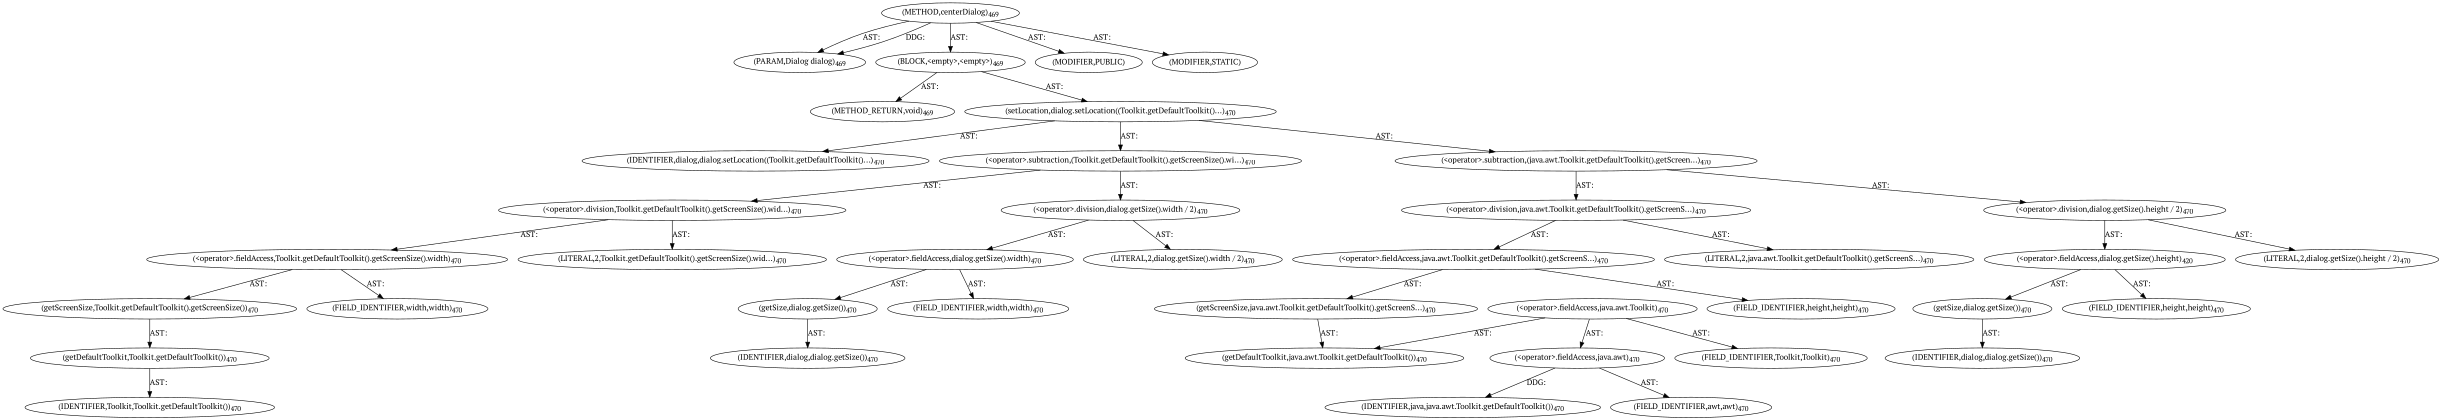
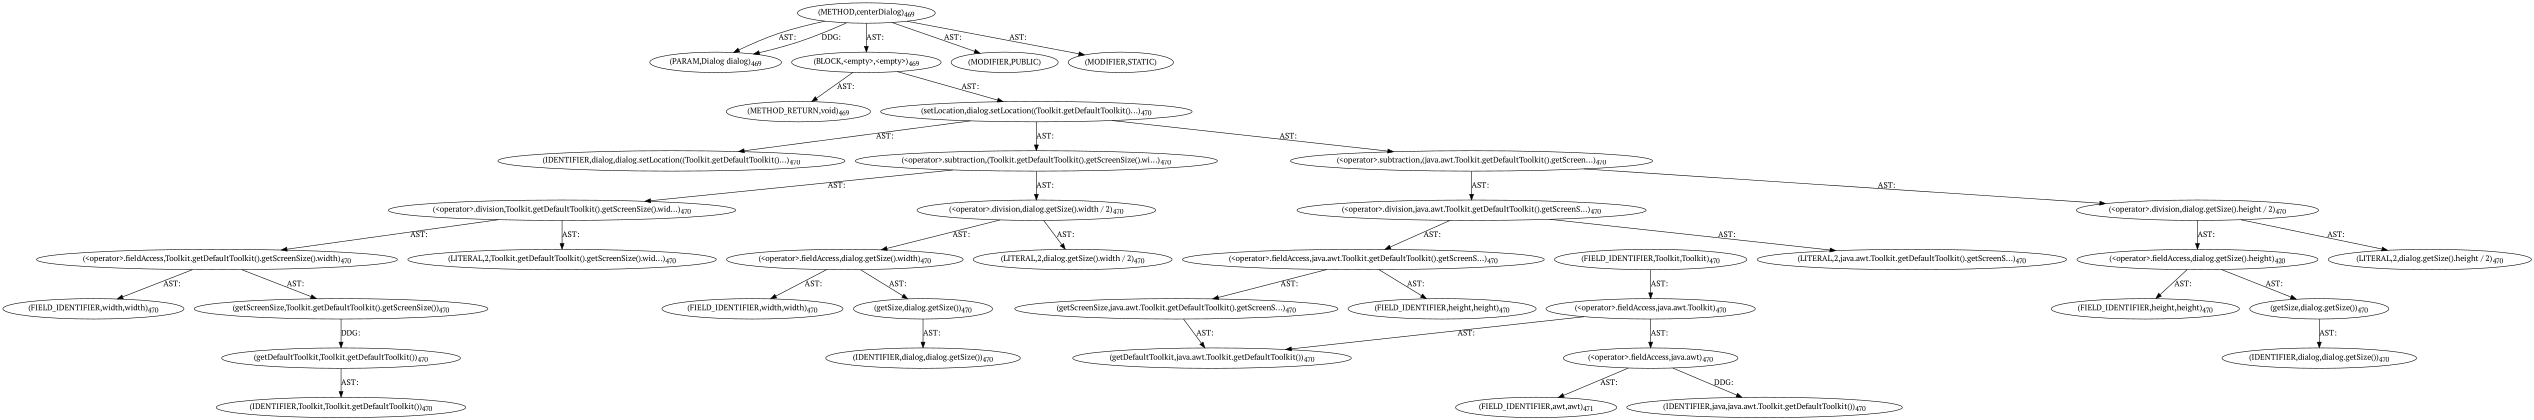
edge "(getScreenSize,Toolkit.getDefaultToolkit().getScreenSize())" -> "(getDefaultToolkit,Toolkit.getDefaultToolkit())": label "AST: " -> "DDG: "
edge "(<operator>.fieldAccess,java.awt.Toolkit)" -> "(FIELD_IDENTIFIER,Toolkit,Toolkit)": reversed
node "(FIELD_IDENTIFIER,awt,awt)": text "470" -> "471"
